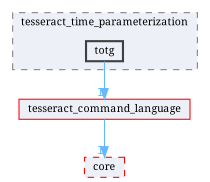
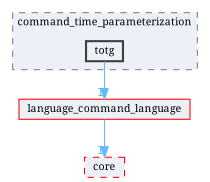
cluster "tesseract_time_parameterization": label "tesseract_time_parameterization" -> "command_time_parameterization"
node "tesseract_command_language": label "tesseract_command_language" -> "language_command_language"
